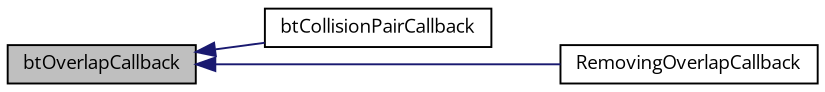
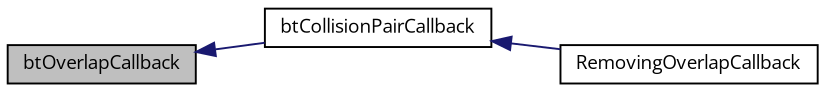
edge "RemovingOverlapCallback" -> "btOverlapCallback": now "RemovingOverlapCallback" -> "btCollisionPairCallback"
